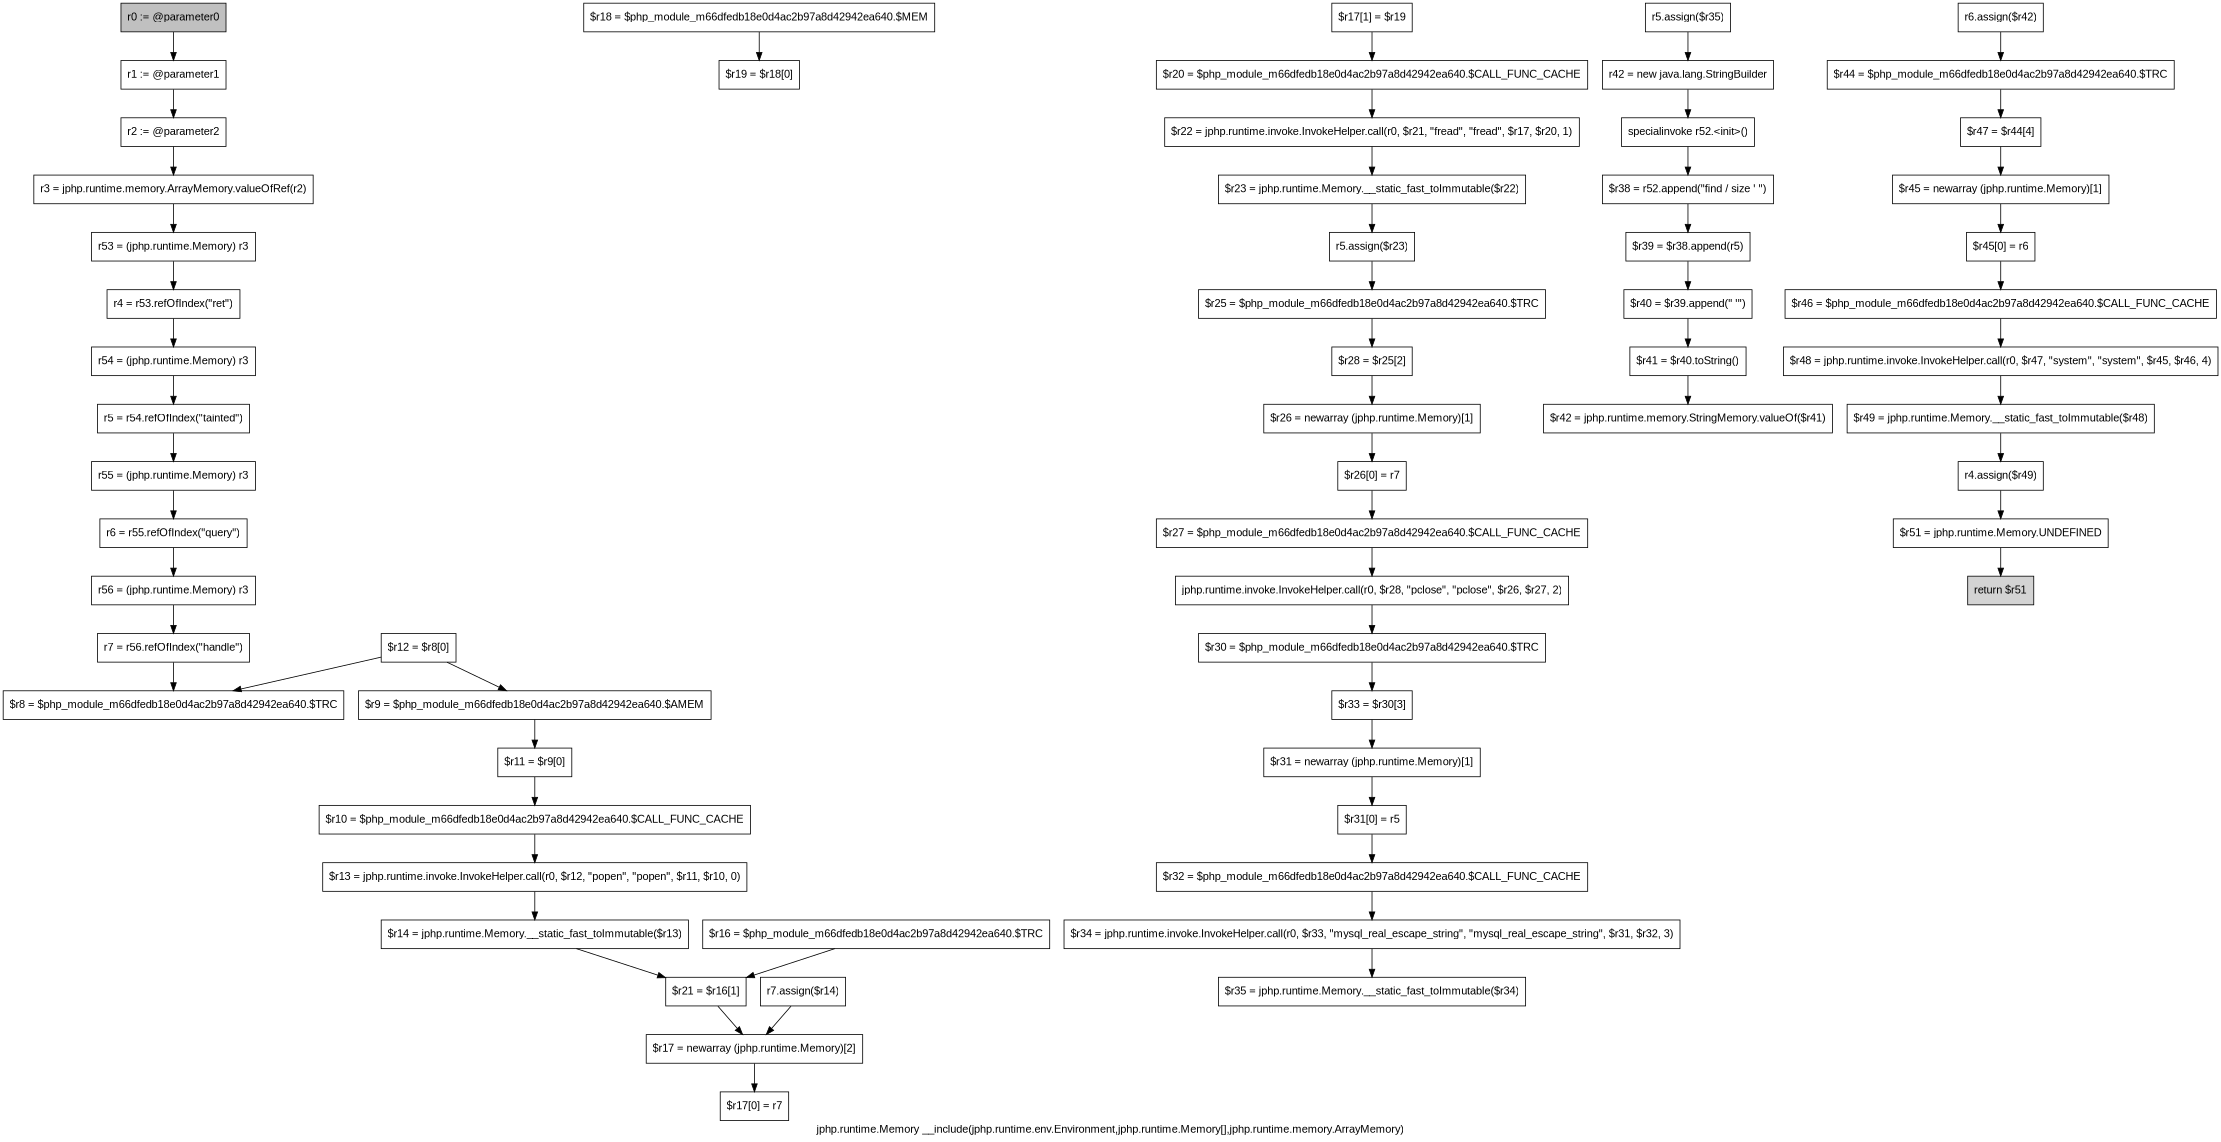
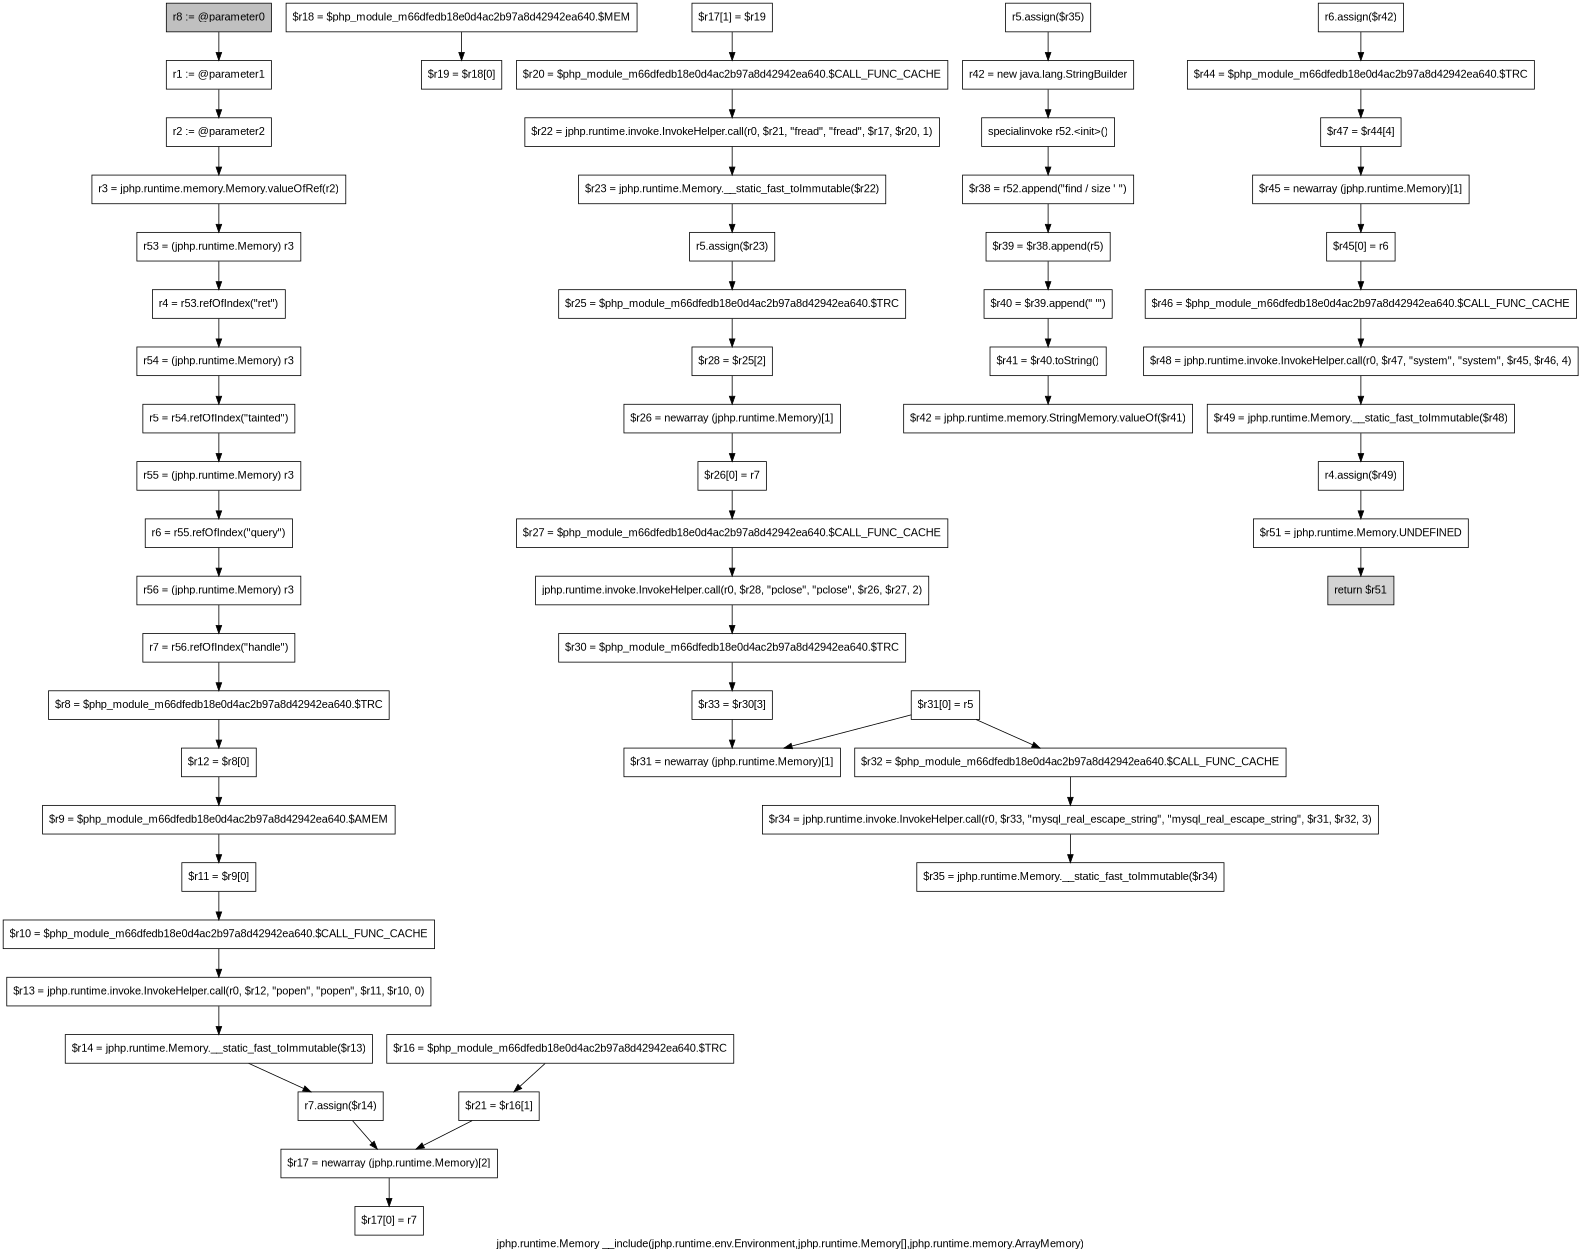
node "r0 := @parameter0": label "r0 := @parameter0" -> "r8 := @parameter0"
node "r3 = jphp.runtime.memory.ArrayMemory.valueOfRef(r2)": label "r3 = jphp.runtime.memory.ArrayMemory.valueOfRef(r2)" -> "r3 = jphp.runtime.memory.Memory.valueOfRef(r2)"
edge "$r12 = $r8[0]" -> "$r8 = $php_module_m66dfedb18e0d4ac2b97a8d42942ea640.$TRC": reversed
edge "$r31 = newarray (jphp.runtime.Memory)[1]" -> "$r31[0] = r5": reversed
edge "$r14 = jphp.runtime.Memory.__static_fast_toImmutable($r13)" -> "$r21 = $r16[1]": now "$r14 = jphp.runtime.Memory.__static_fast_toImmutable($r13)" -> "r7.assign($r14)"
